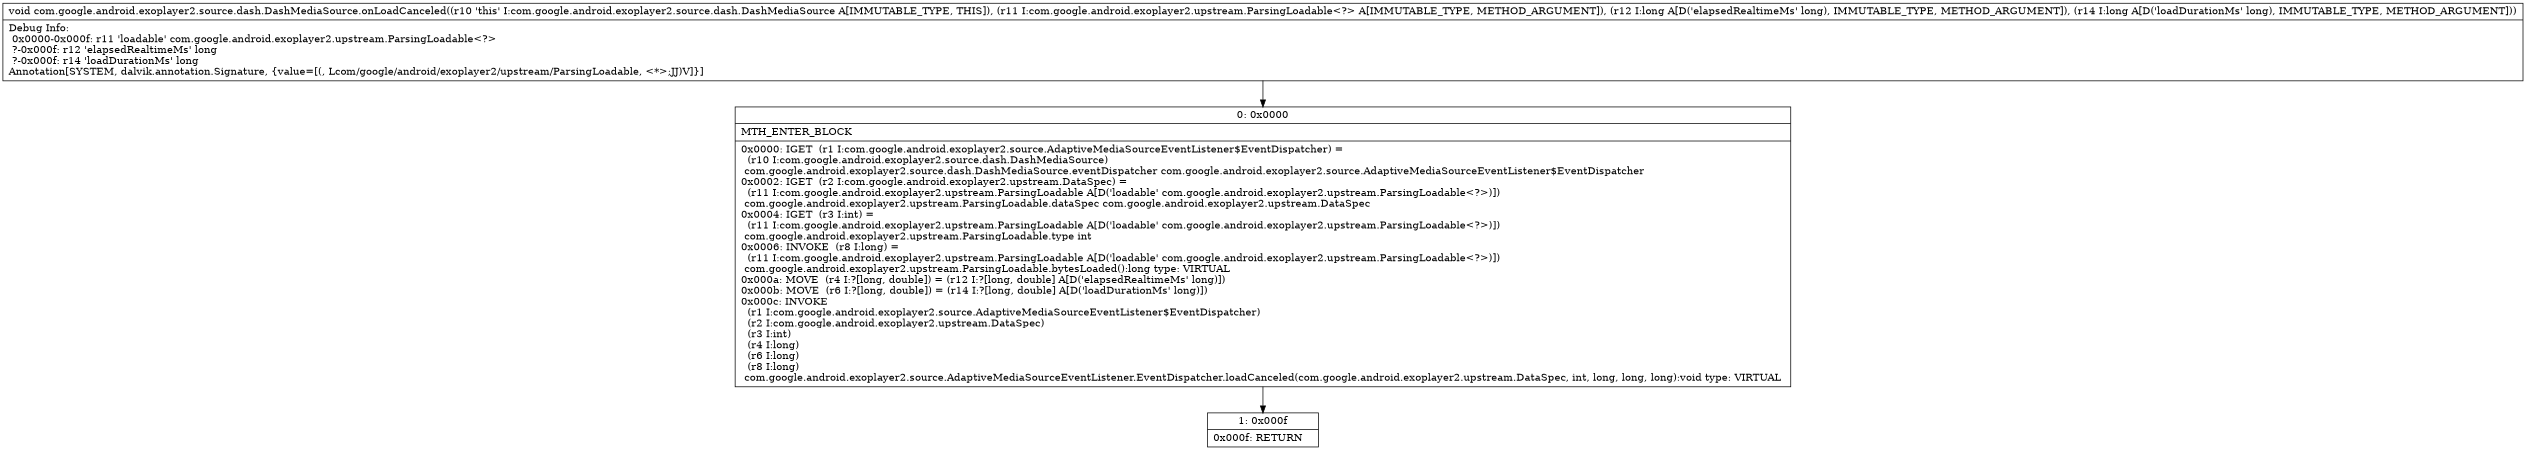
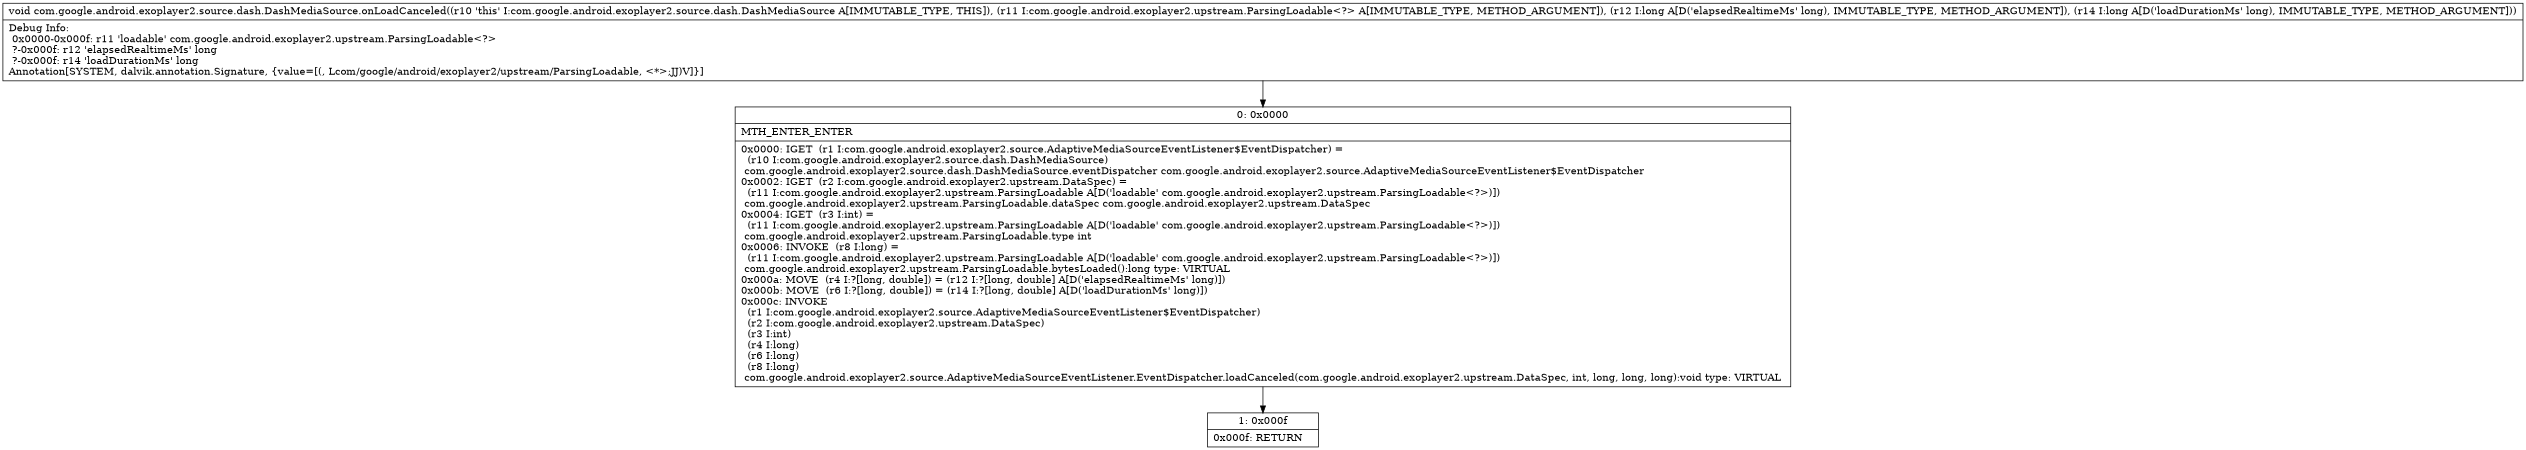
node "0: 0x0000": text "MTH_ENTER_BLOCK" -> "MTH_ENTER_ENTER"
